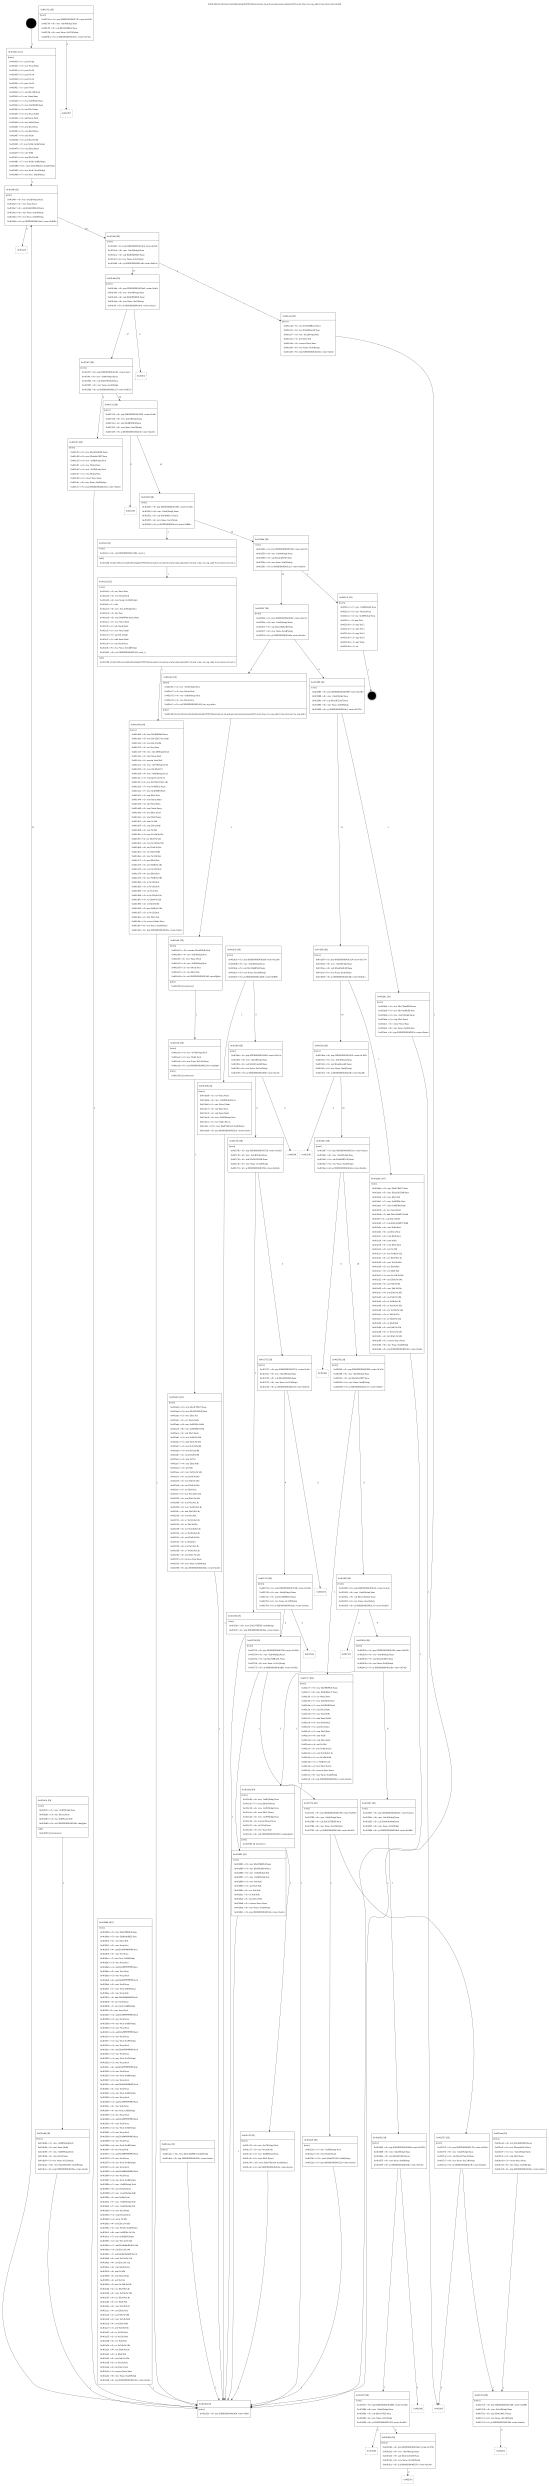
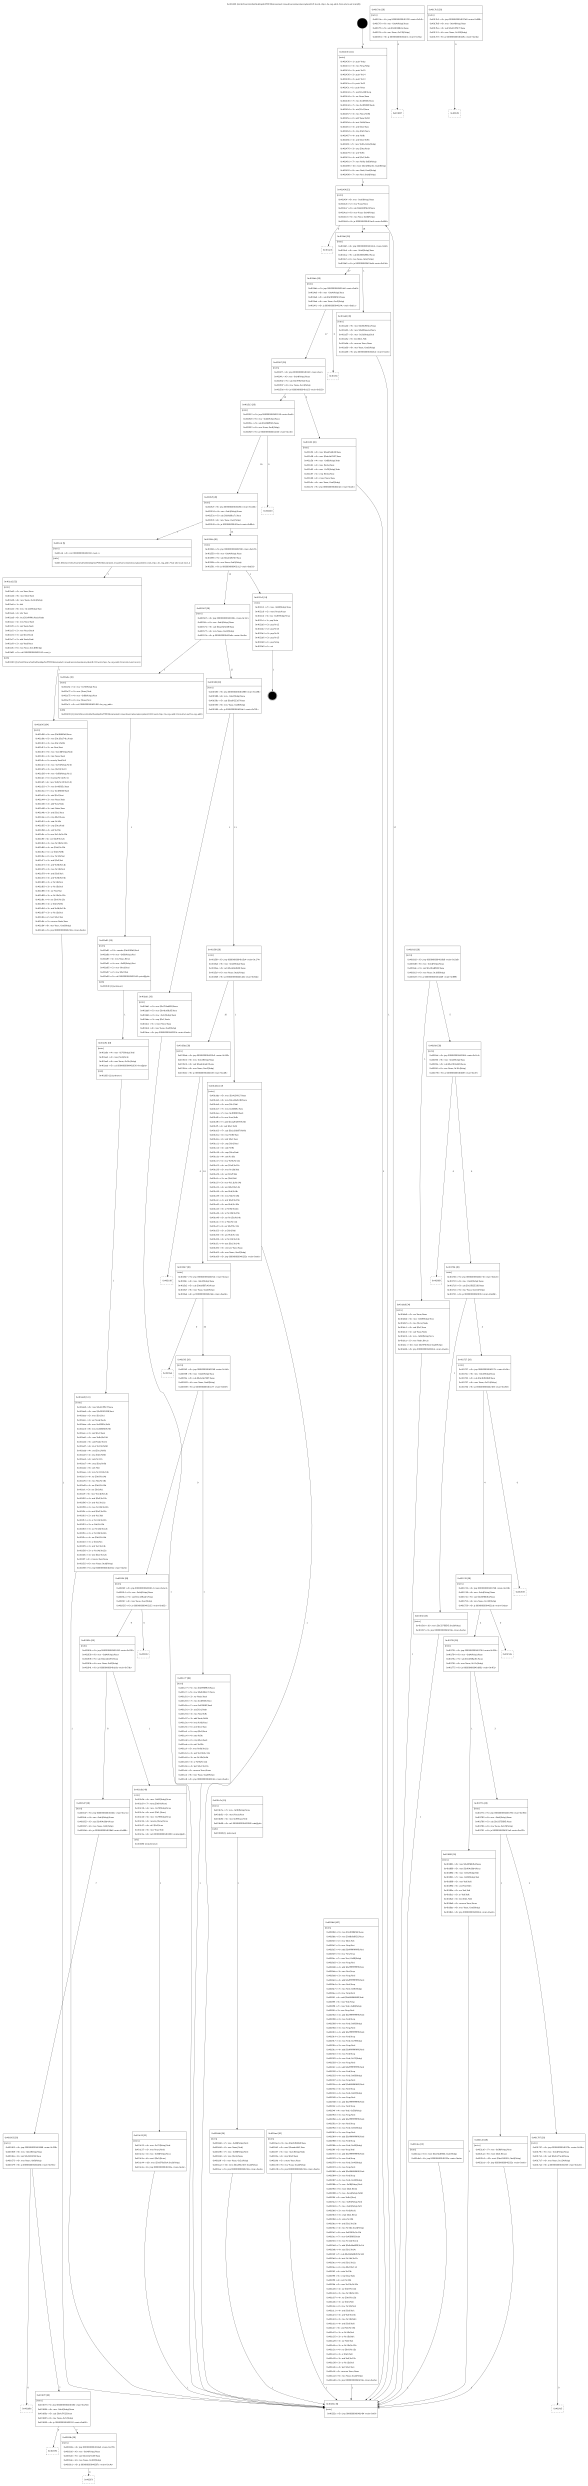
edge "0x401bb1 [30]" -> "0x401fd5": now "0x401bb1 [30]" -> "0x40232e [5]"
edge "0x401797 [28]" -> "0x4017b3 [28]": removed, label "2"
edge "0x401bed [30]" -> "0x4017b3 [28]": now "0x401bed [30]" -> "0x40232e [5]"
